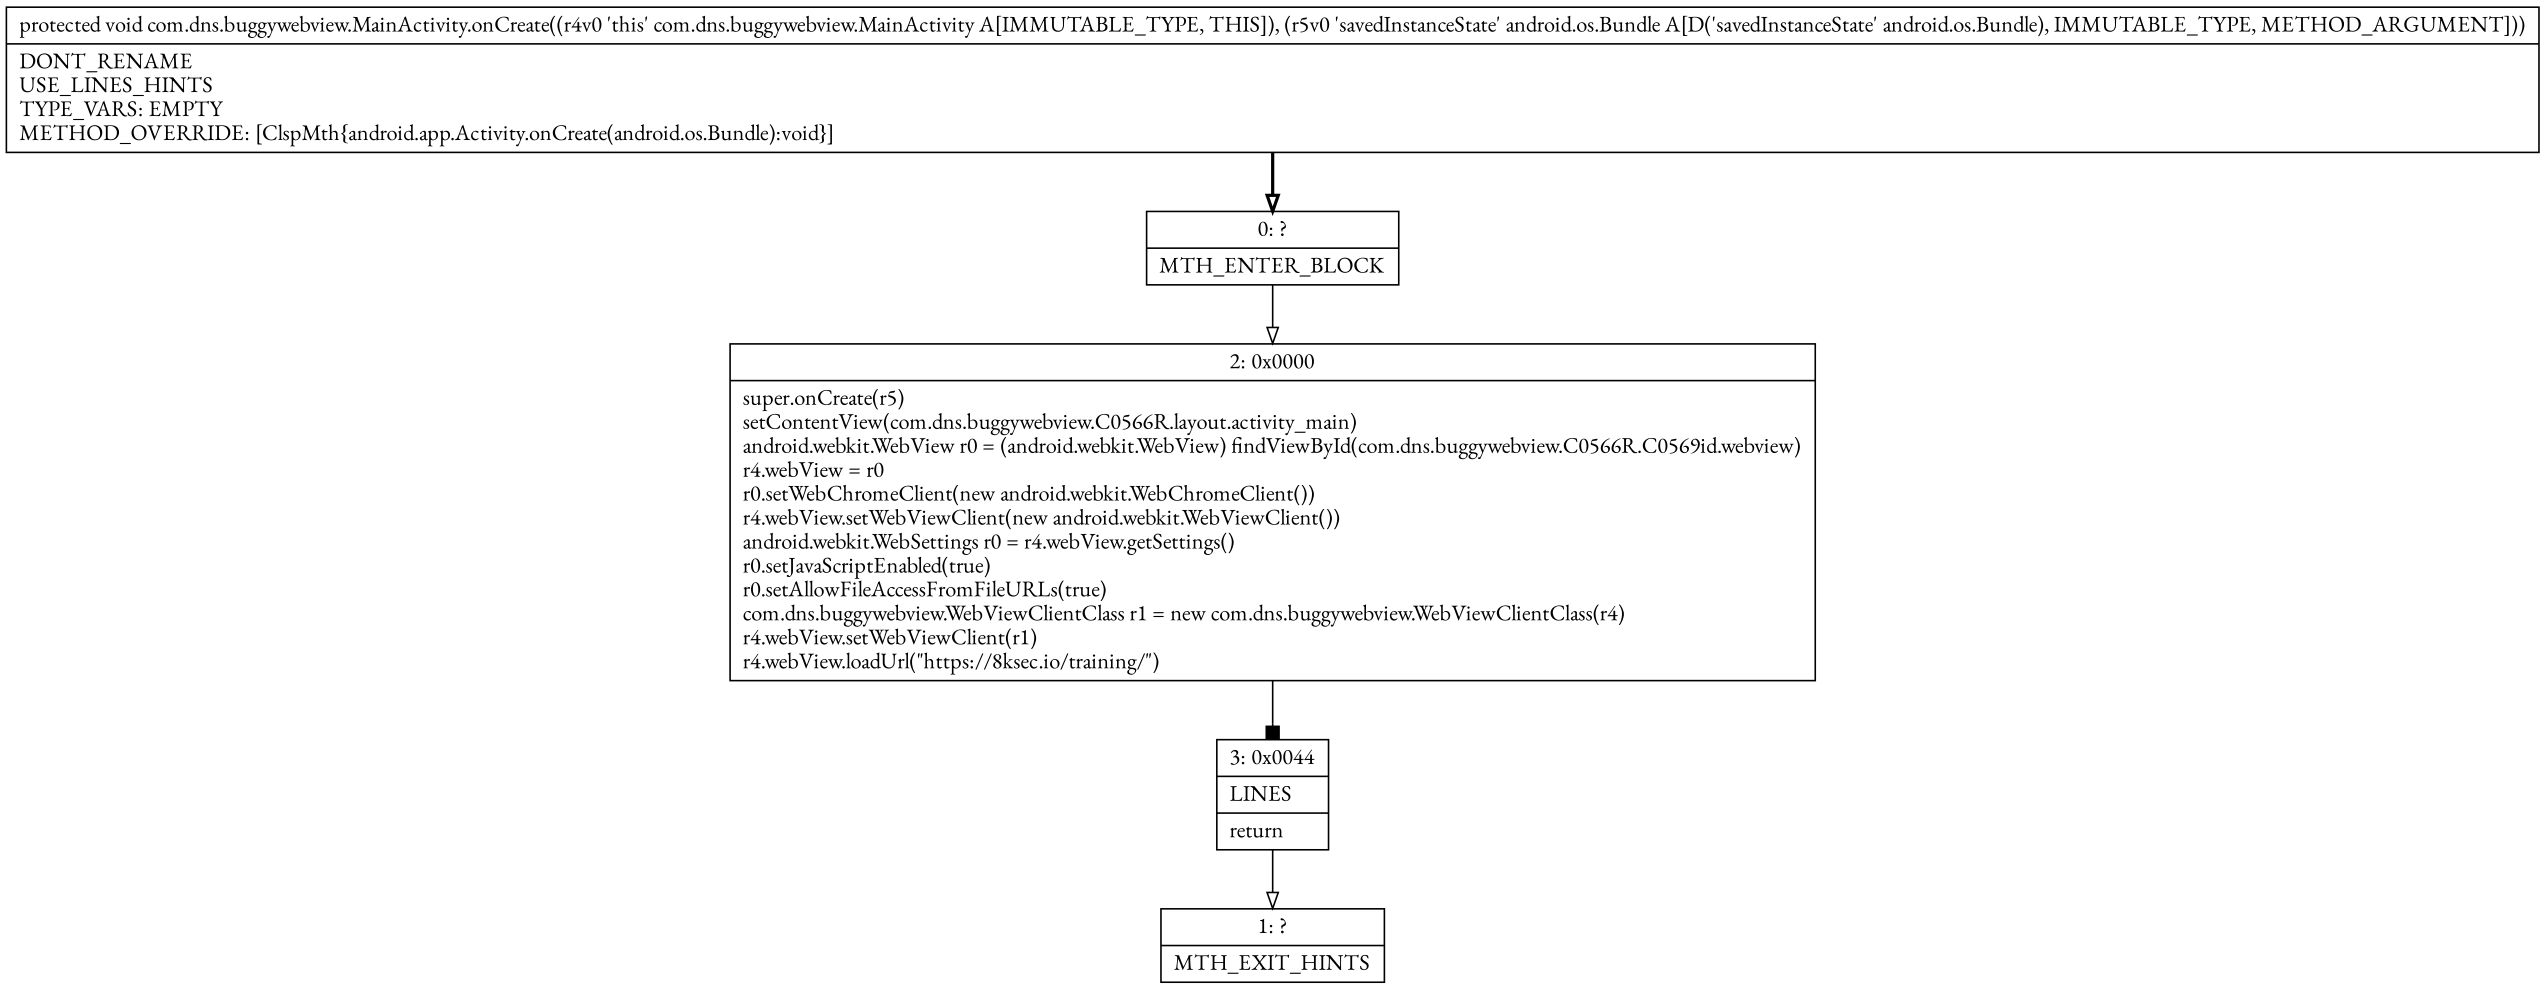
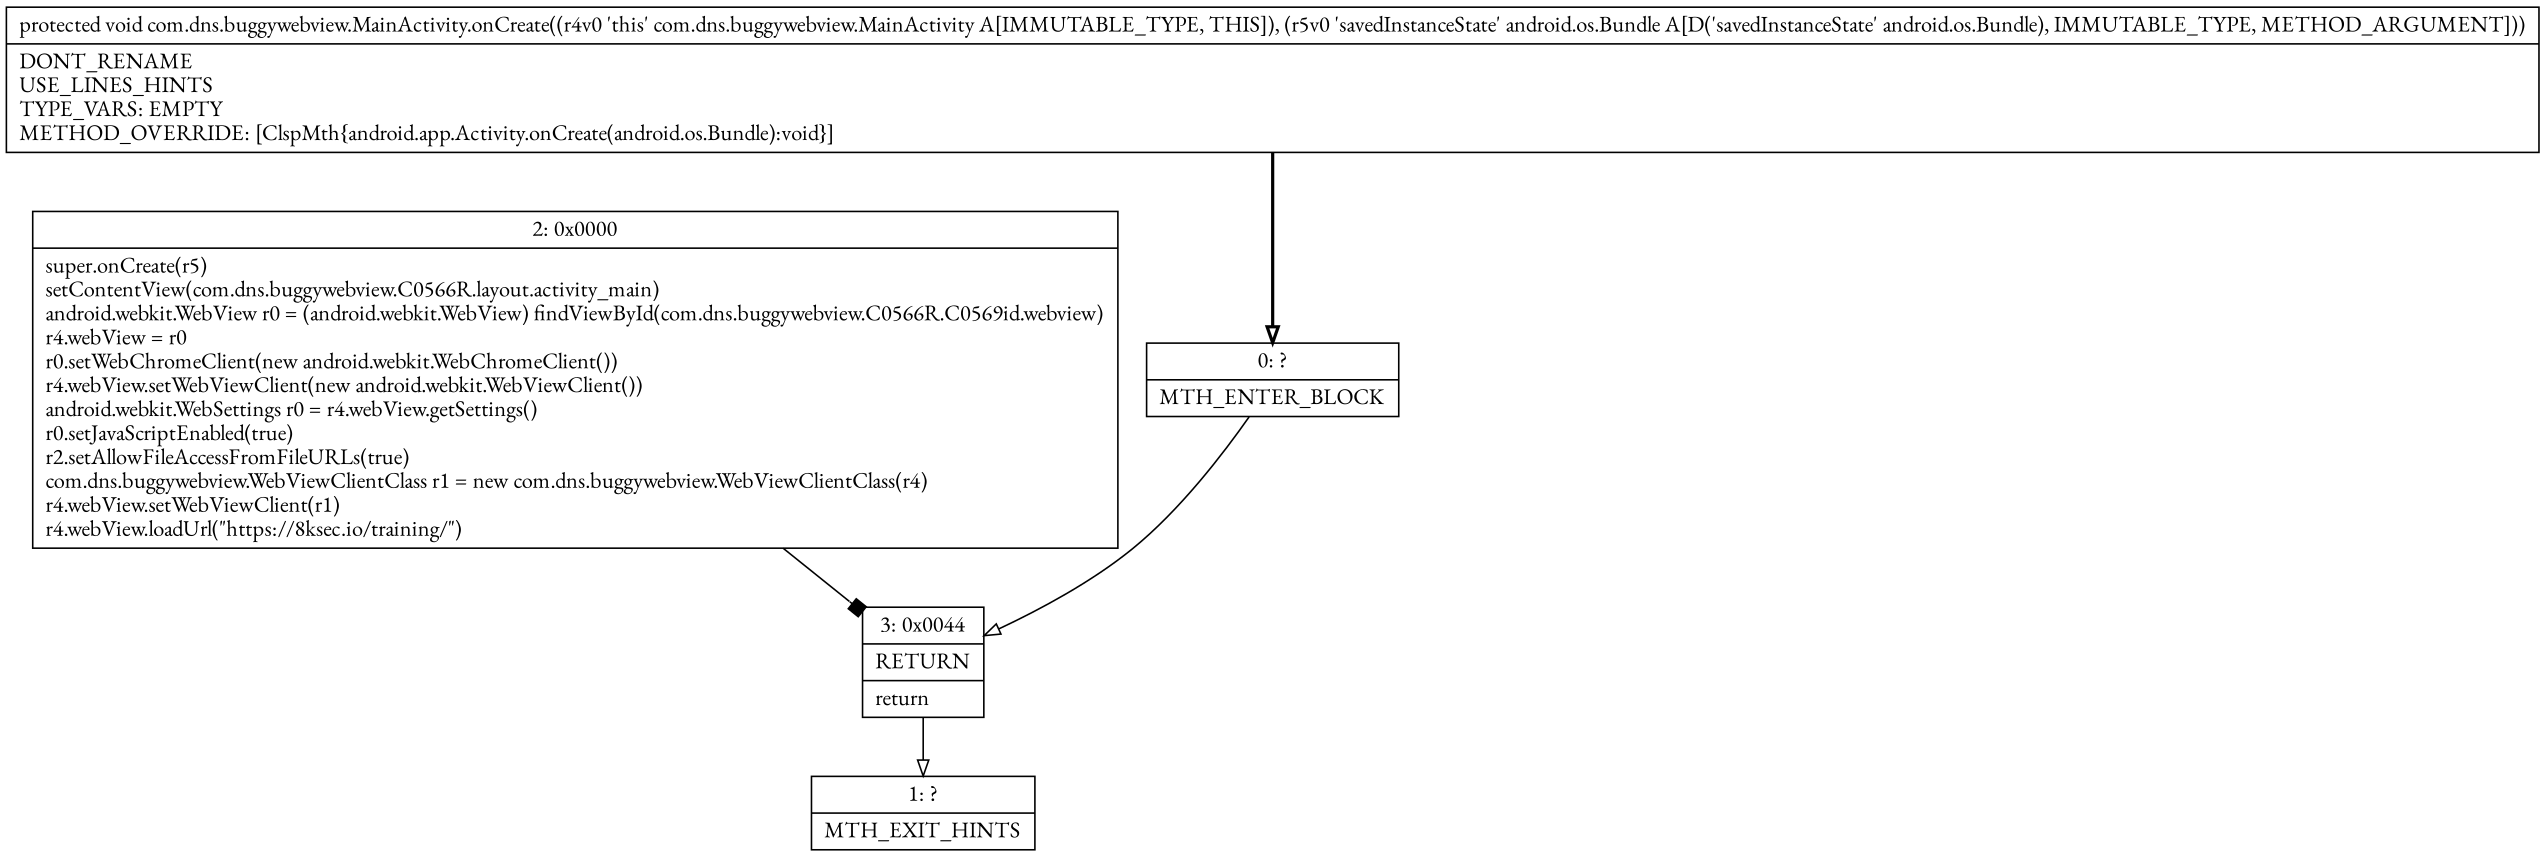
edge "0: ?" -> "2: 0x0000": now "0: ?" -> "3: 0x0044"
node "2: 0x0000": text "r0.setAllowFileAccessFromFileURLs(true)" -> "r2.setAllowFileAccessFromFileURLs(true)"
node "3: 0x0044": text "LINES" -> "RETURN"
